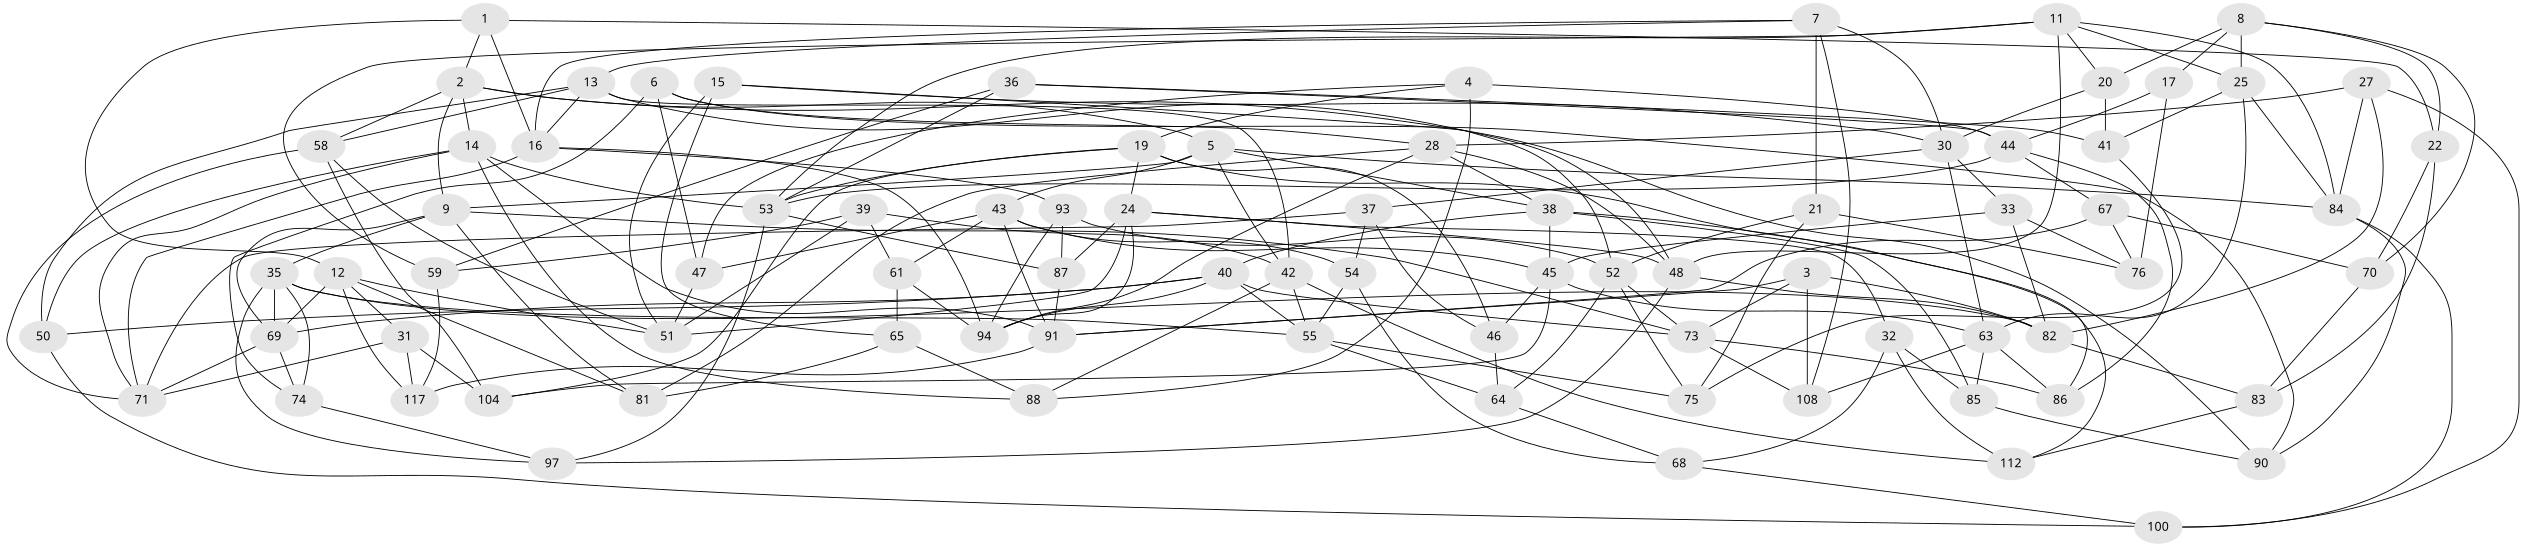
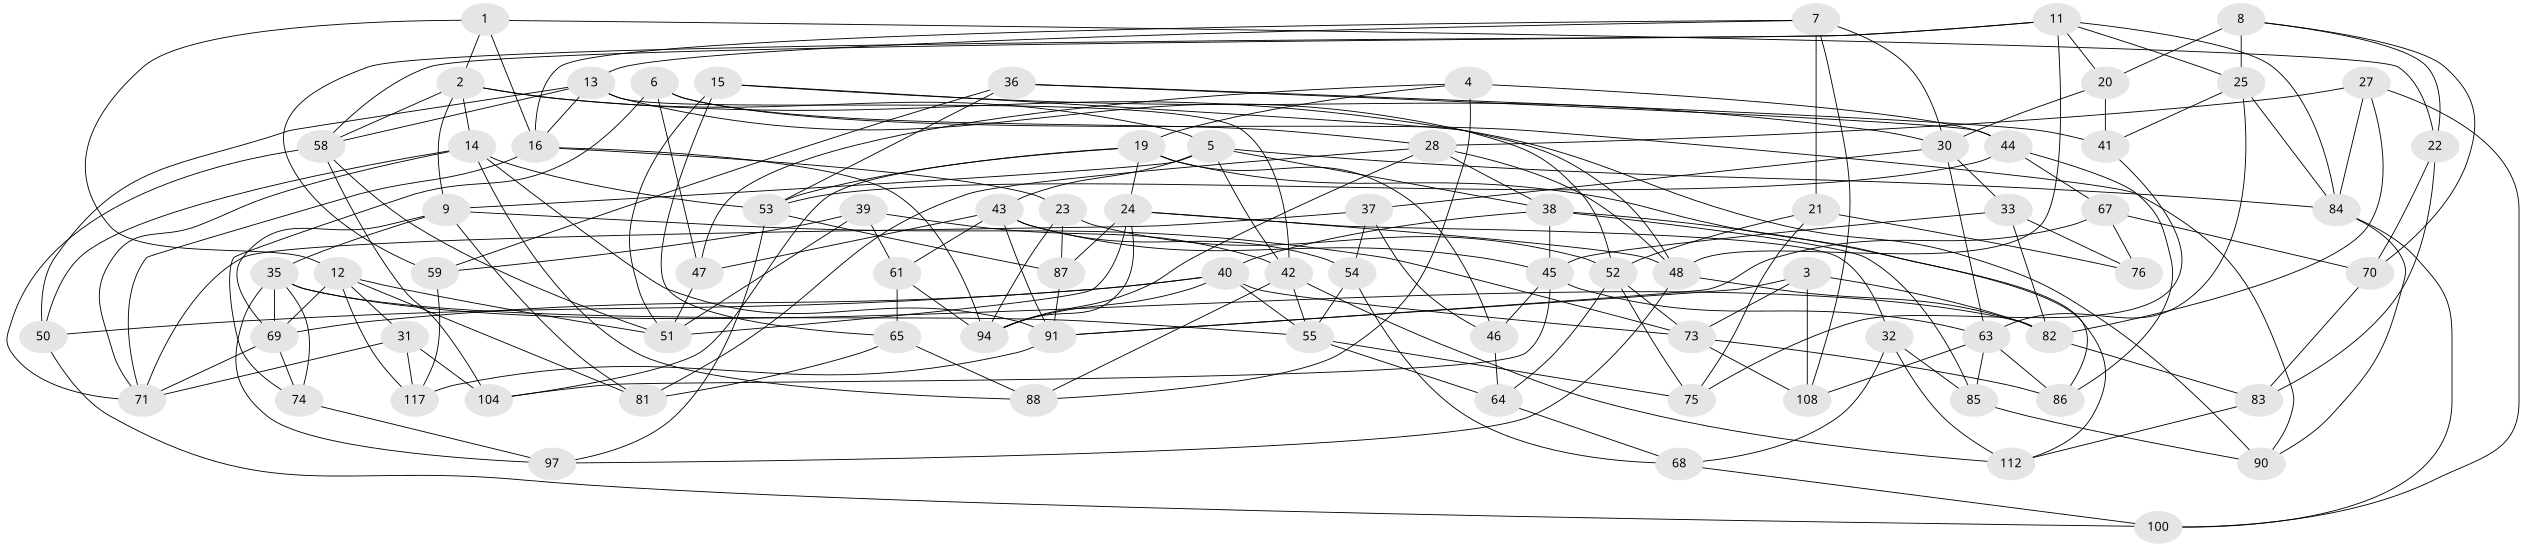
edge "11" -- "53": now "11" -- "58"
node "17": removed
node "93": label "93" -> "23"
